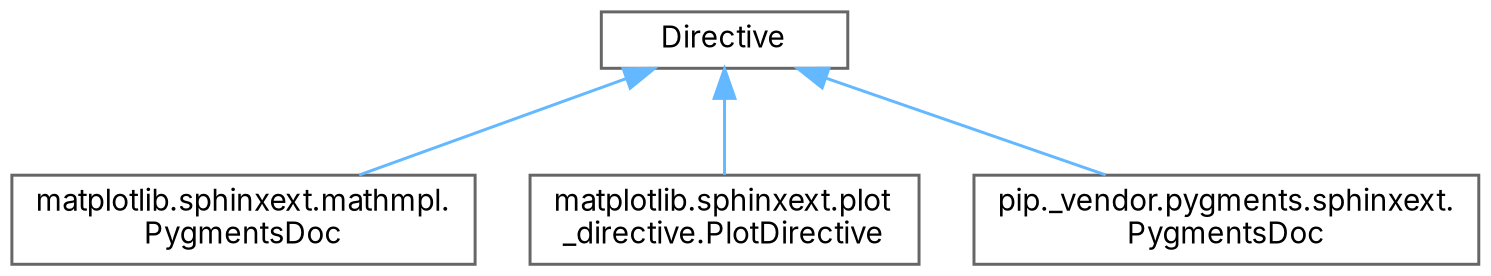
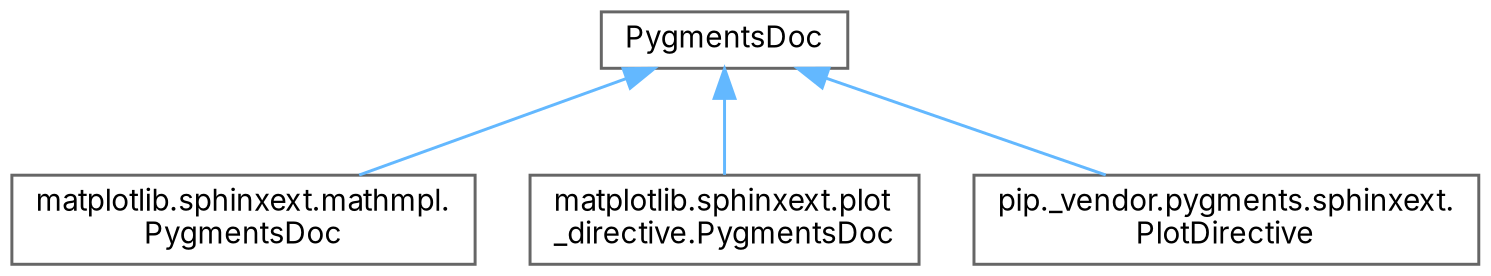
node "Directive": label "Directive" -> "PygmentsDoc"
node "matplotlib.sphinxext.plot _directive.PlotDirective": label "matplotlib.sphinxext.plot _directive.PlotDirective" -> "matplotlib.sphinxext.plot _directive.PygmentsDoc"
node "pip._vendor.pygments.sphinxext. PygmentsDoc": label "pip._vendor.pygments.sphinxext. PygmentsDoc" -> "pip._vendor.pygments.sphinxext. PlotDirective"
